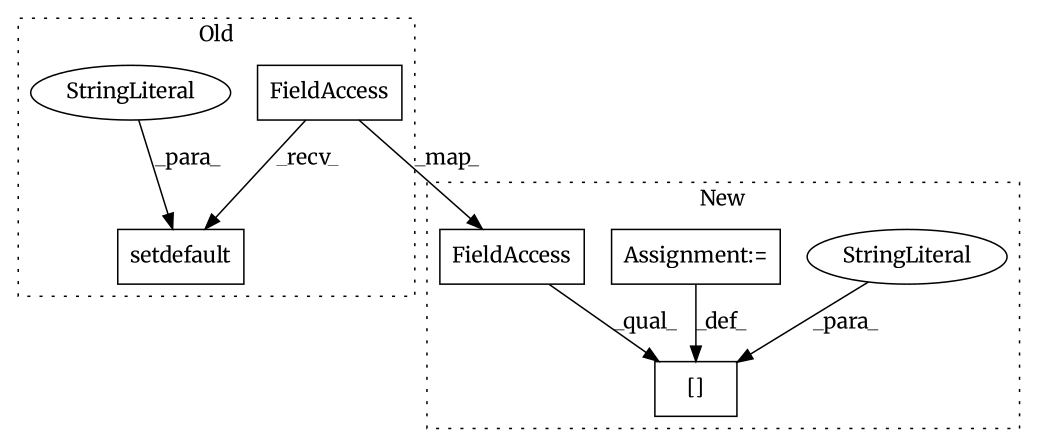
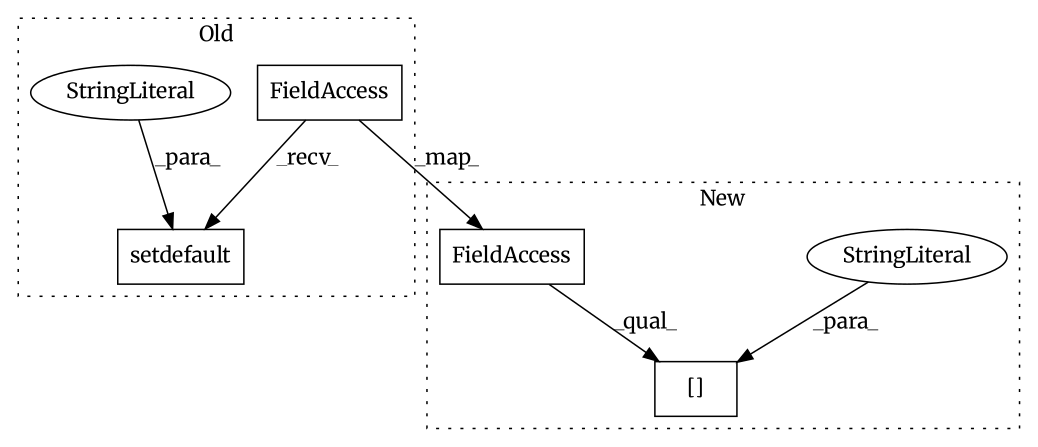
node "Assignment:=": removed
